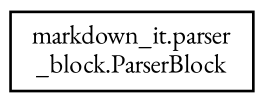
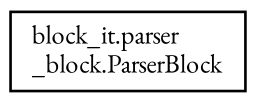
node "markdown_it.parser _block.ParserBlock": label "markdown_it.parser _block.ParserBlock" -> "block_it.parser _block.ParserBlock"
